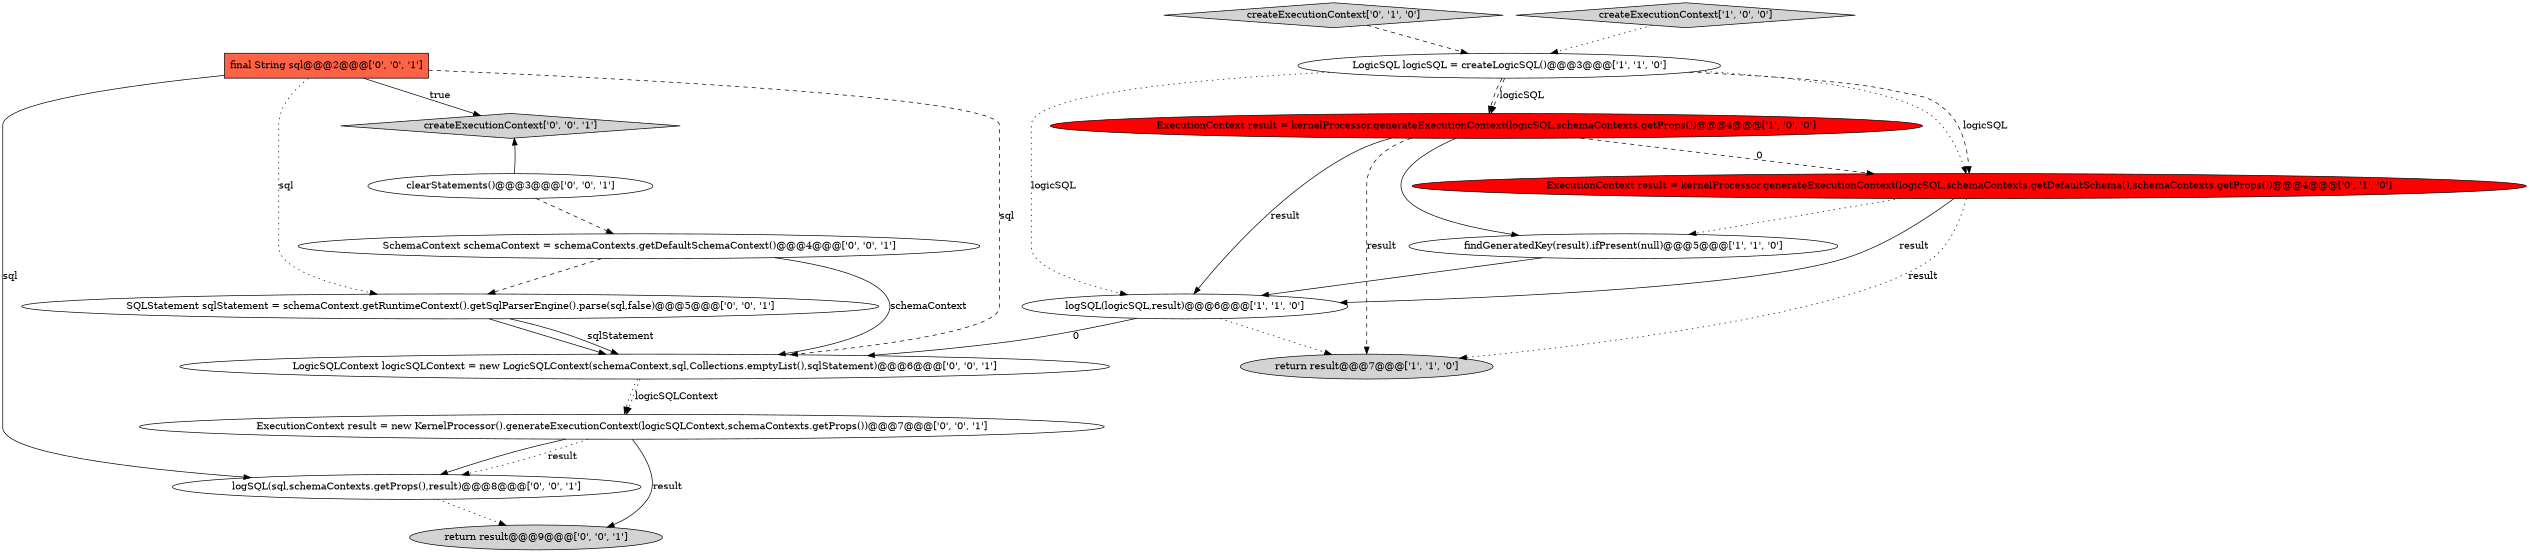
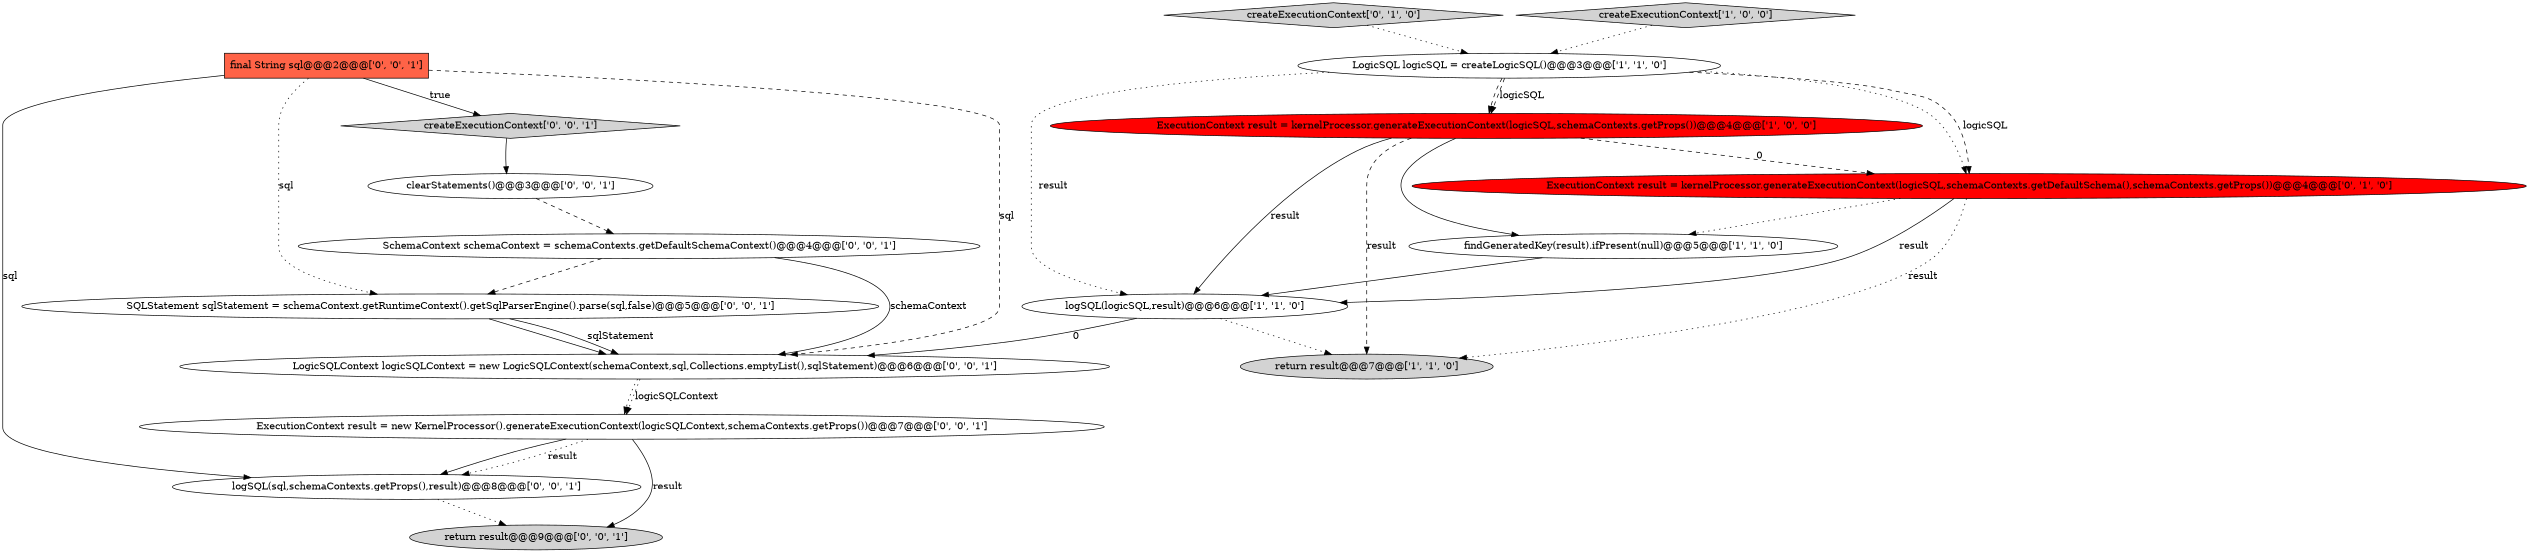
edge "createExecutionContext['0', '1', '0']" -> "LogicSQL logicSQL = createLogicSQL()@@@3@@@['1', '1', '0']": style dashed -> dotted
edge "clearStatements()@@@3@@@['0', '0', '1']" -> "createExecutionContext['0', '0', '1']": reversed
edge "LogicSQL logicSQL = createLogicSQL()@@@3@@@['1', '1', '0']" -> "logSQL(logicSQL,result)@@@6@@@['1', '1', '0']": label "logicSQL" -> "result"
